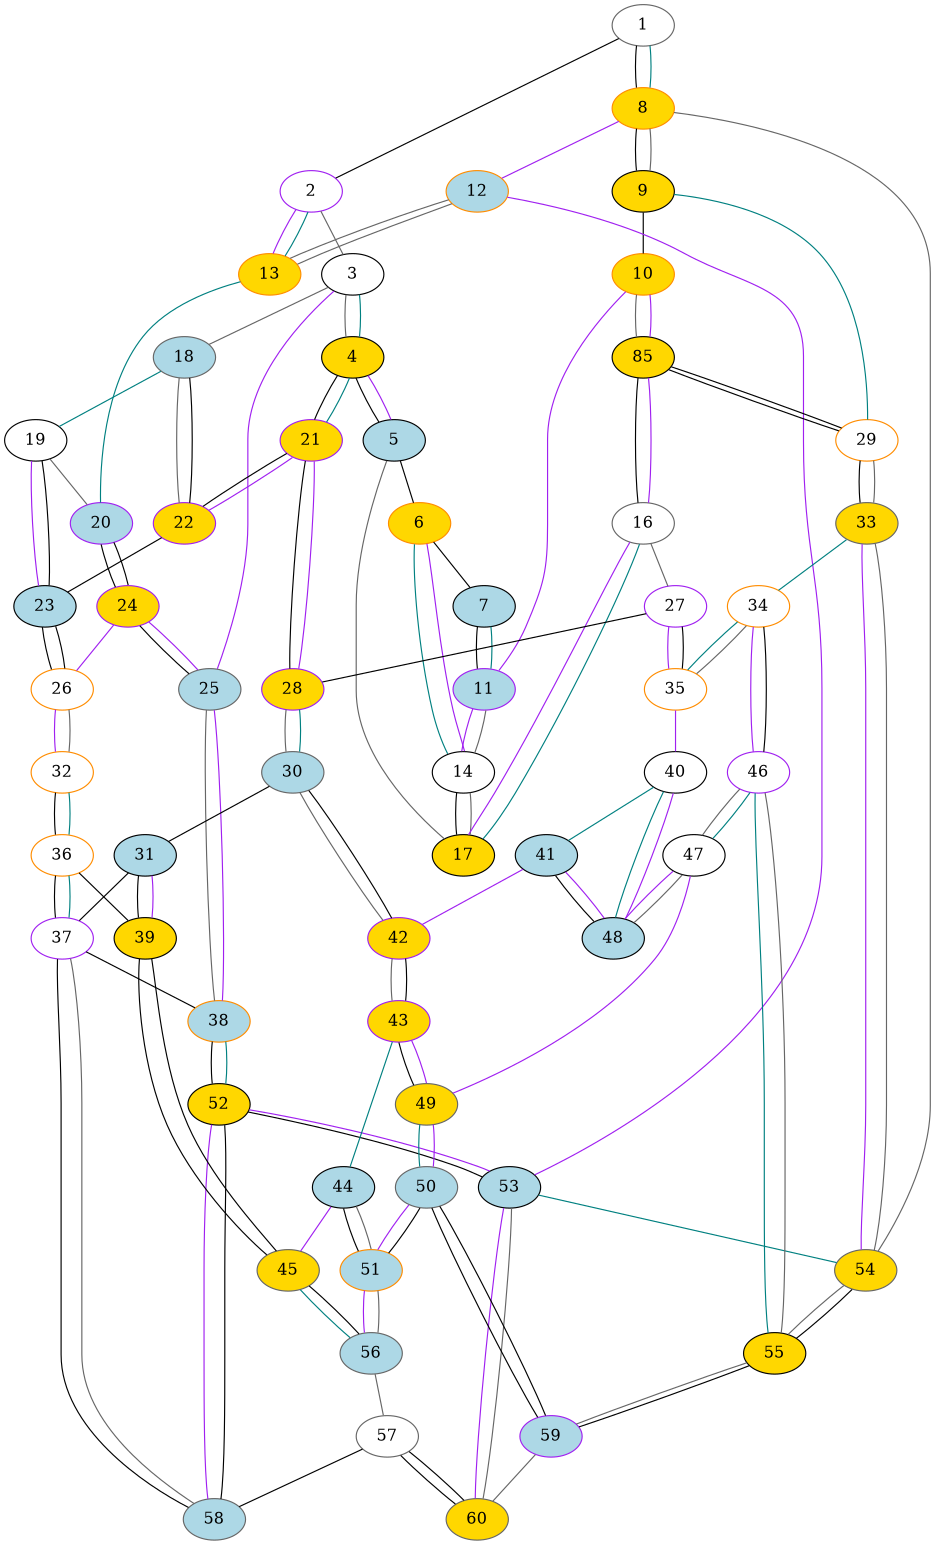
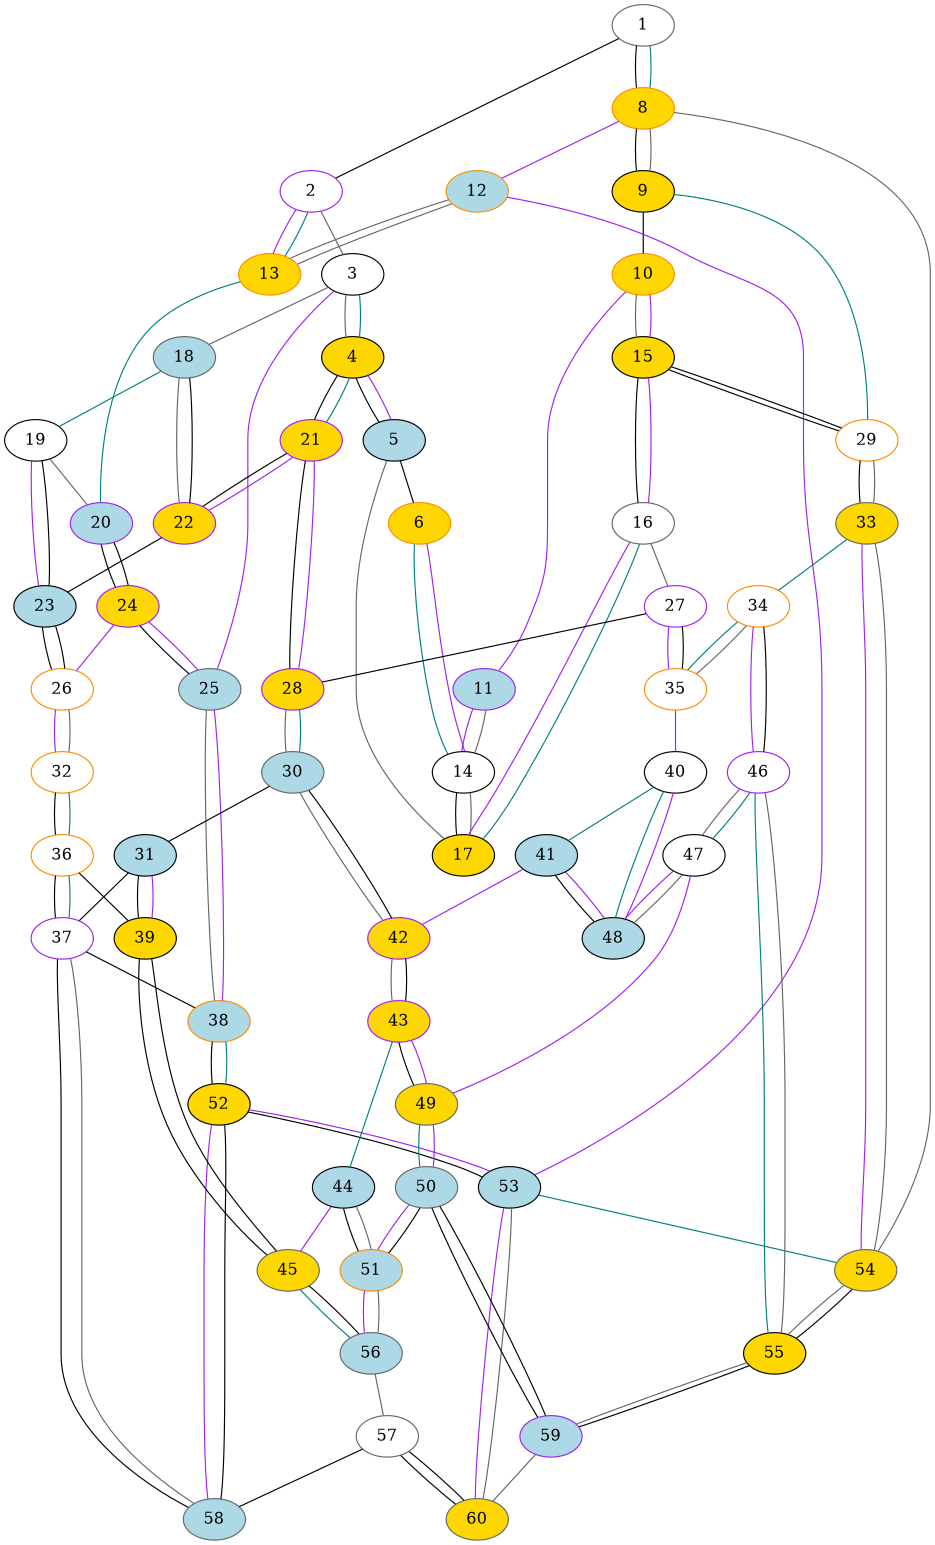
node "85": label "85" -> "15"
node "7": removed
